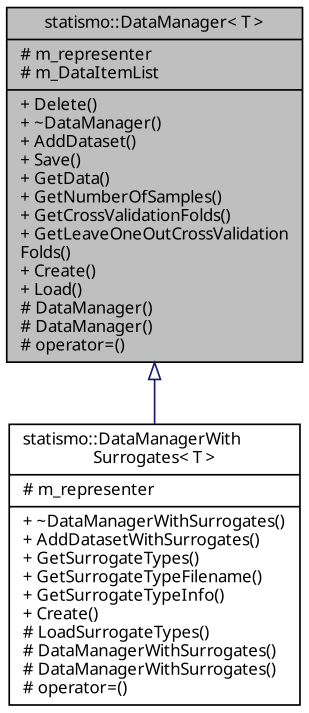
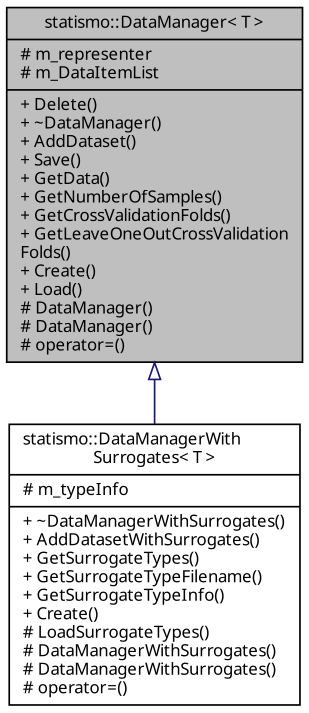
node "statismo::DataManagerWith": text "# m_representer" -> "# m_typeInfo"
